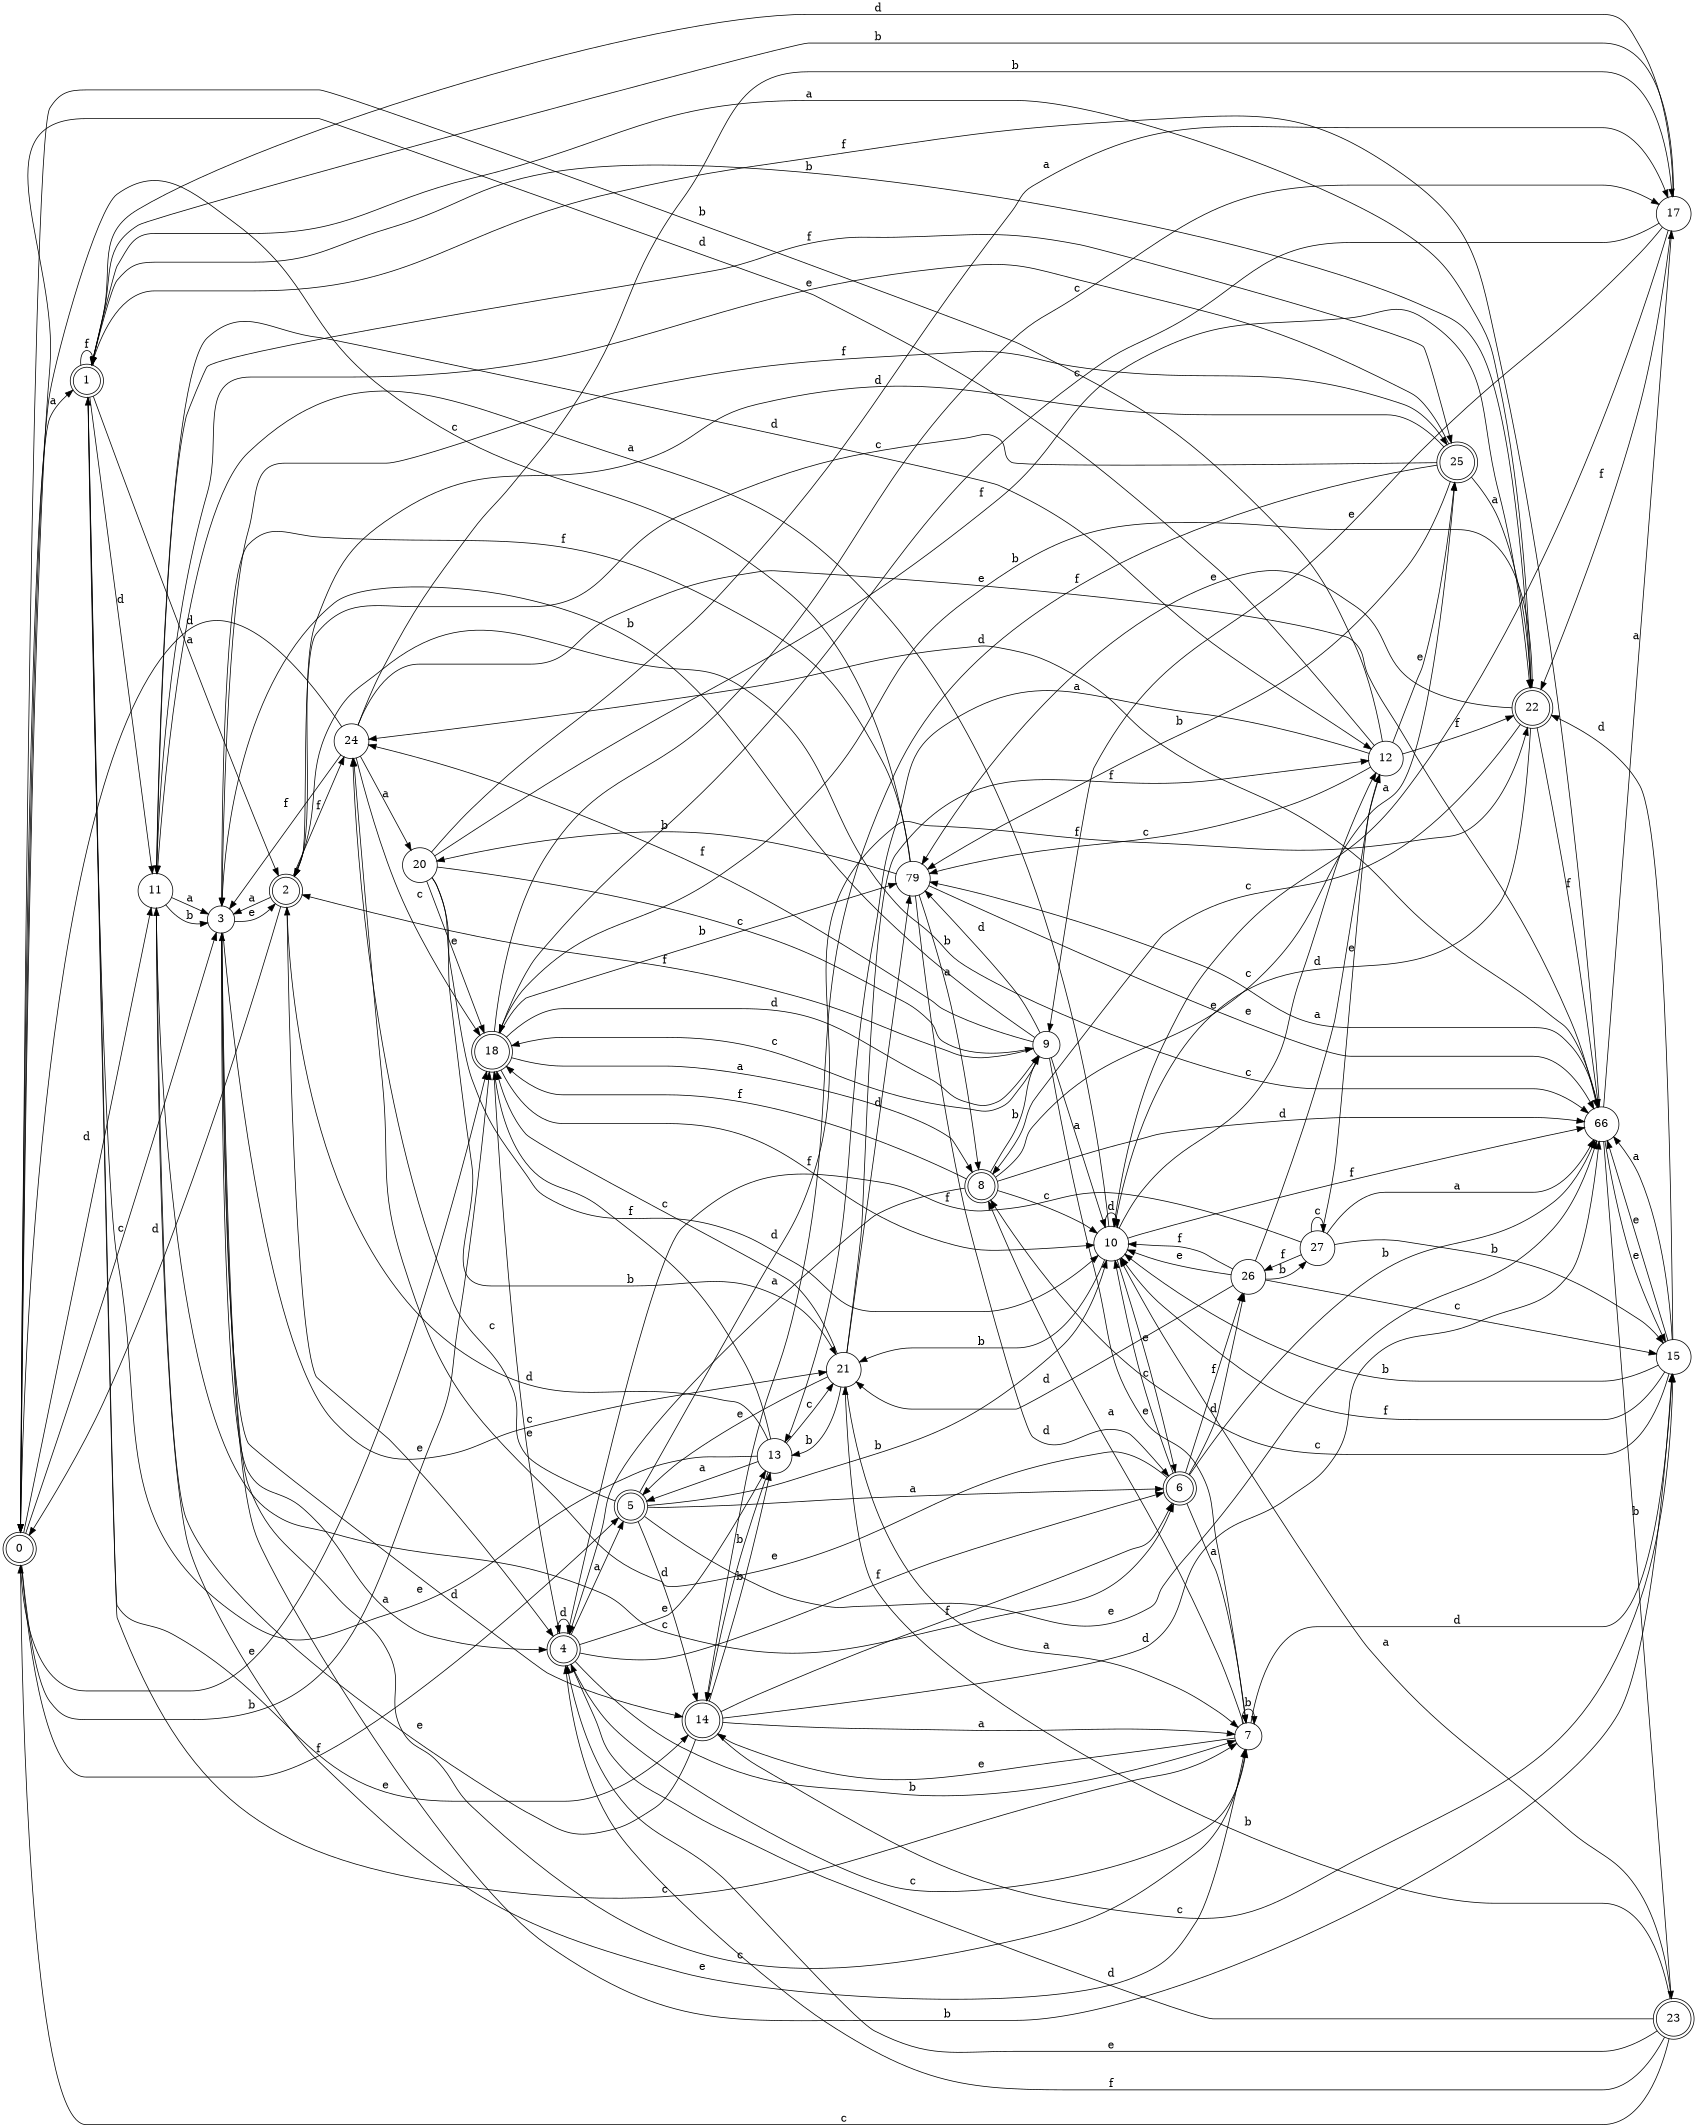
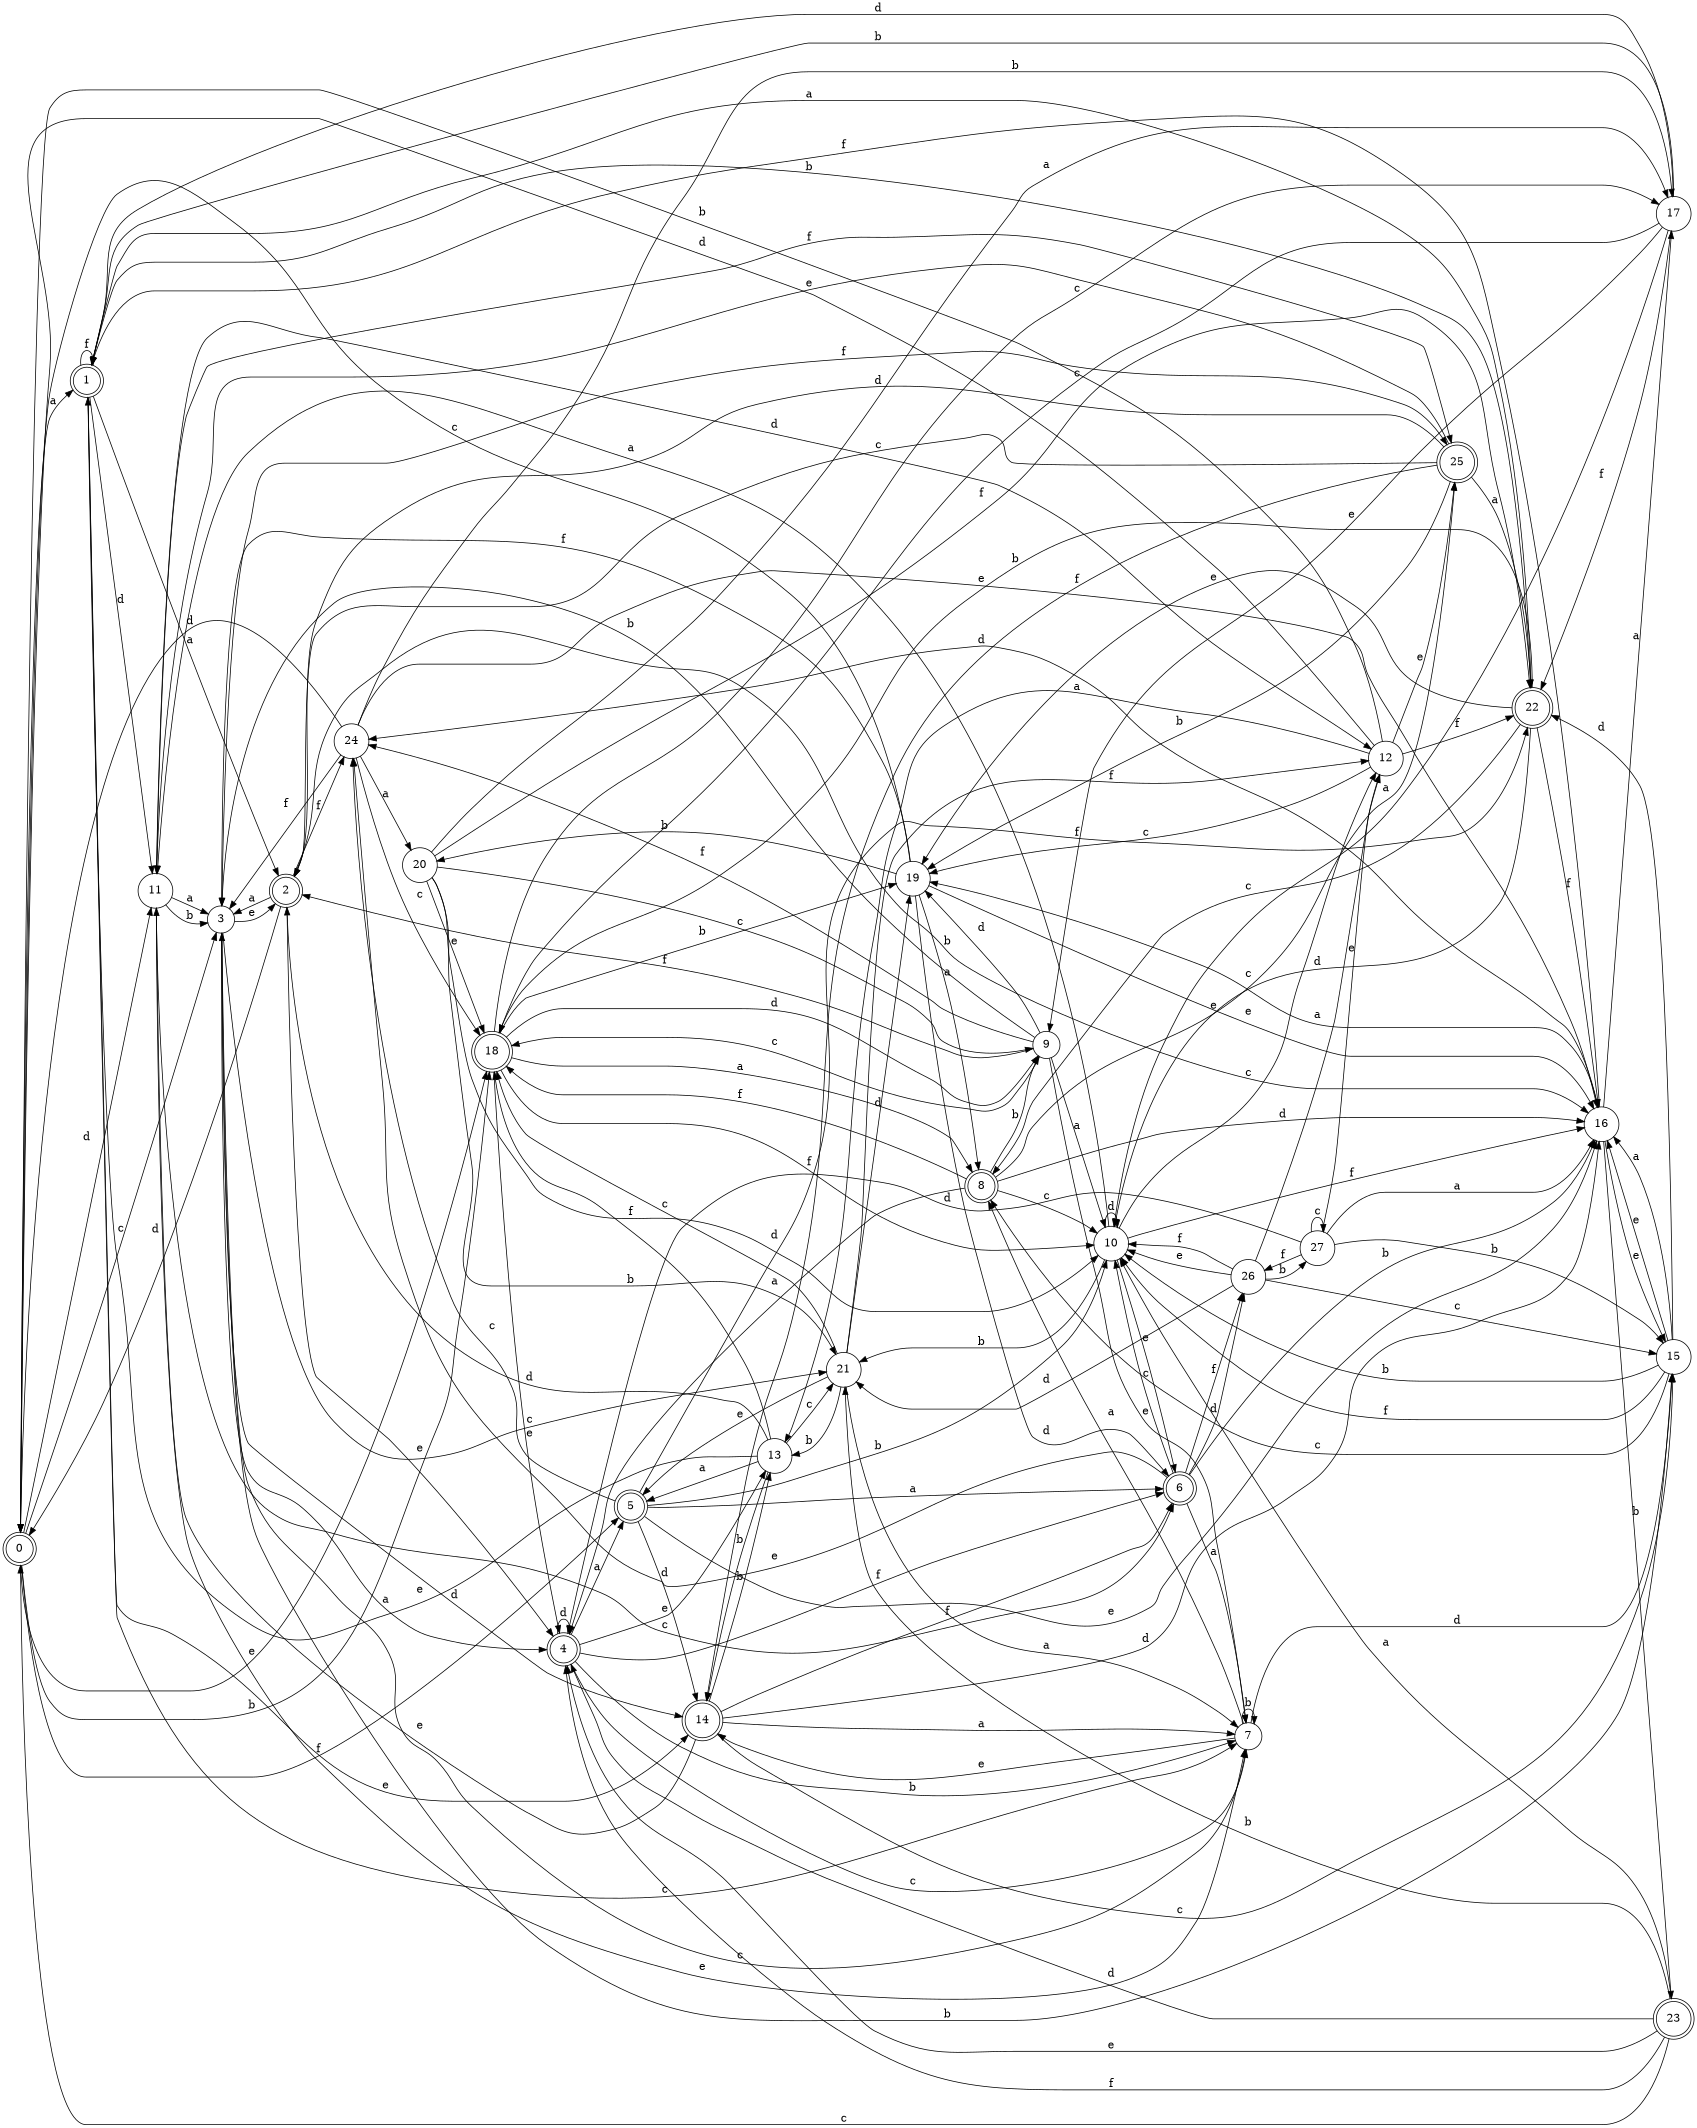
node "79": label "79" -> "19"
node "66": label "66" -> "16"
edge "27" -> "4": label "f" -> "d"
